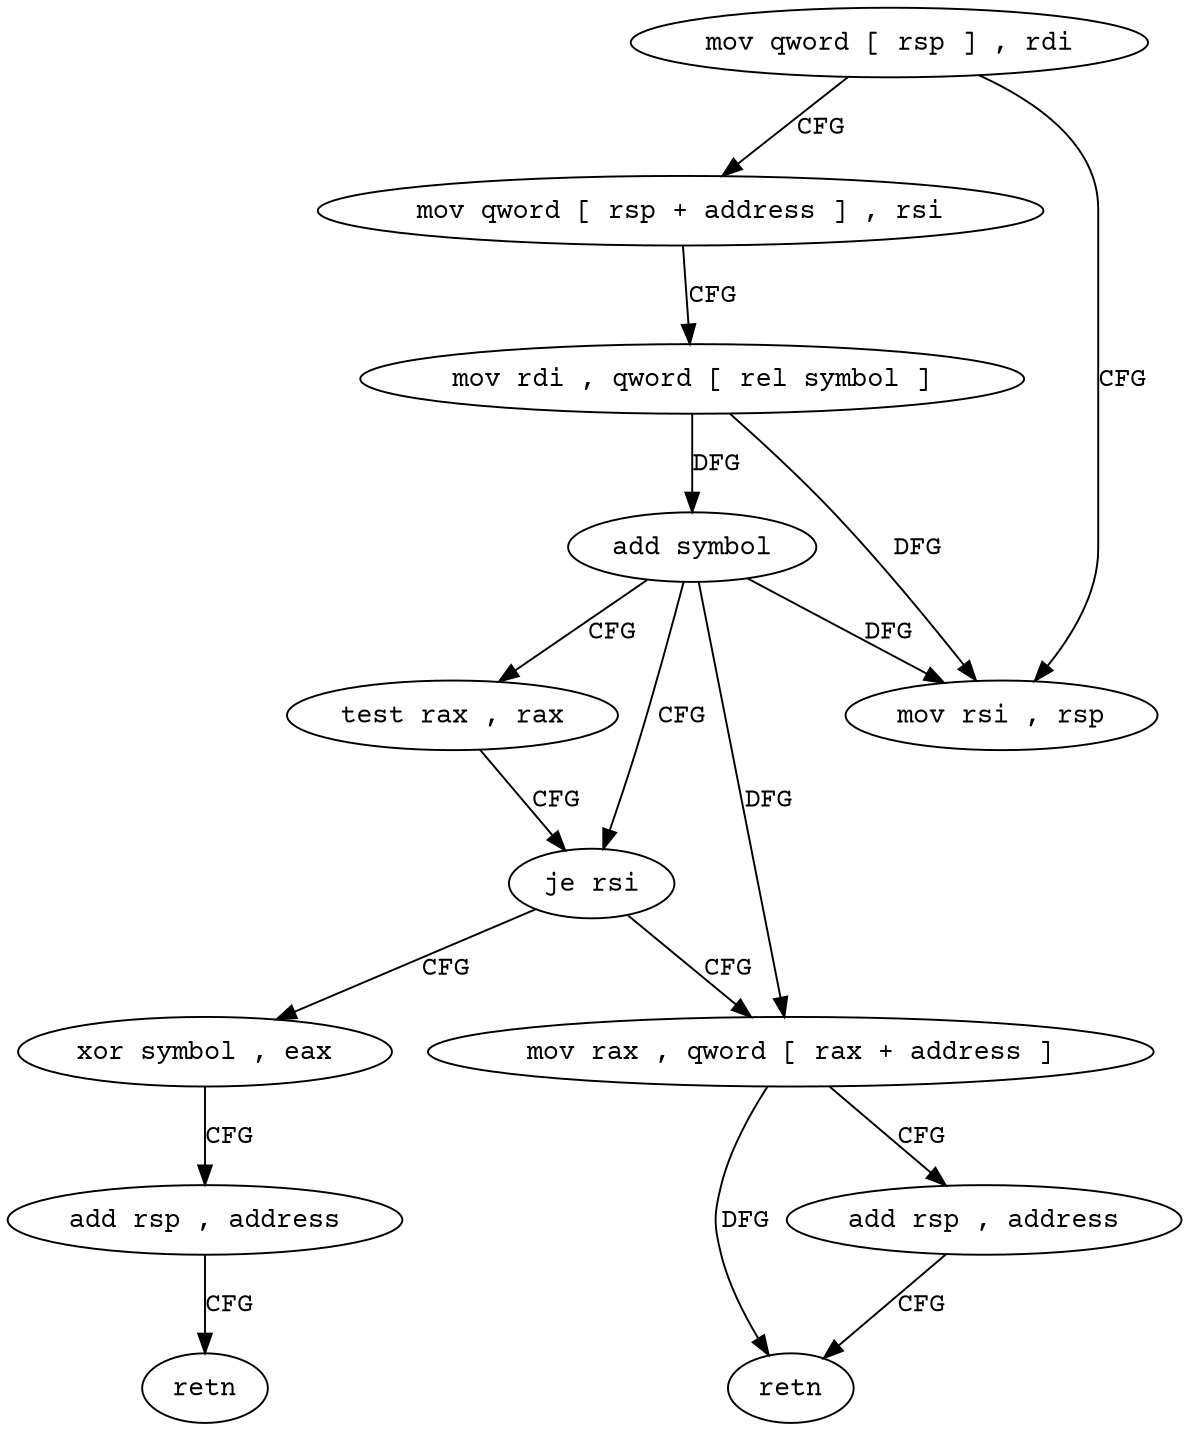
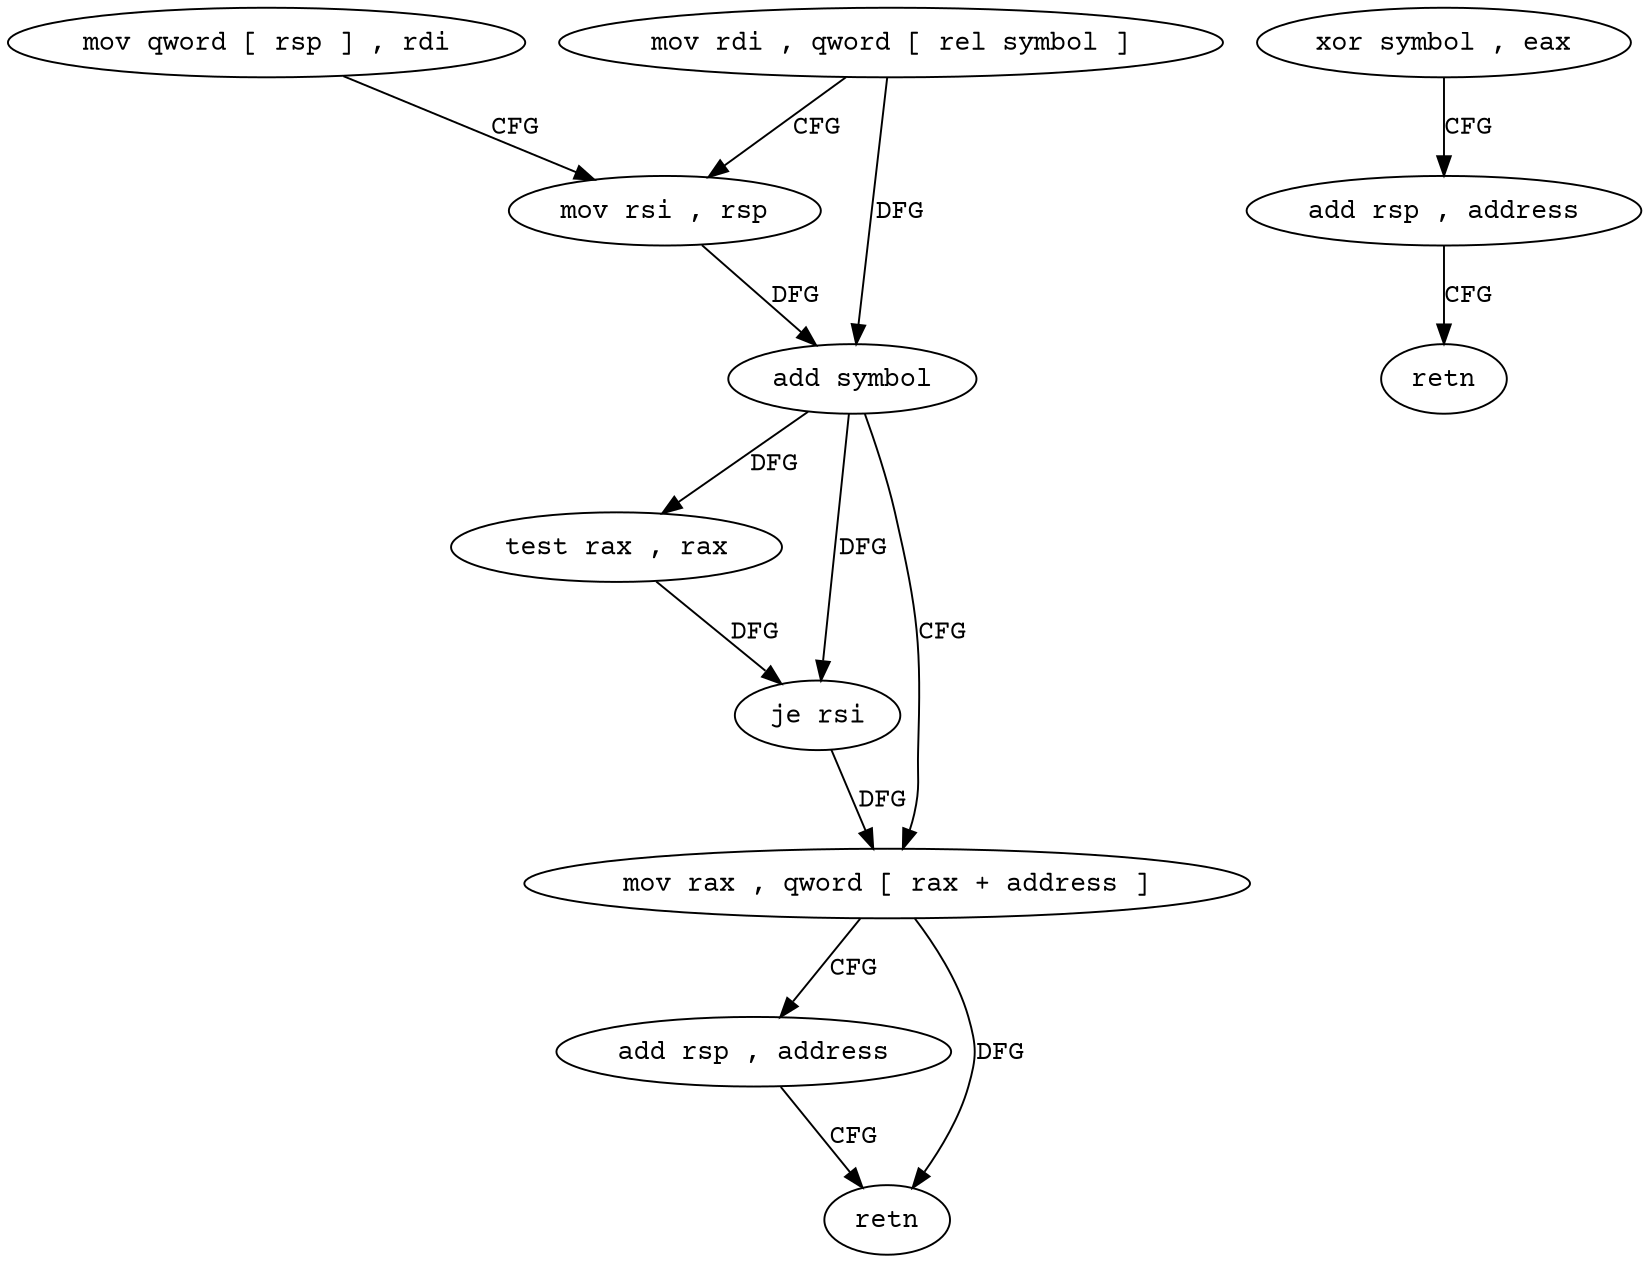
node "mov qword [ rsp + address ] , rsi": removed
edge "mov rdi , qword [ rel symbol ]" -> "mov rsi , rsp": label "DFG" -> "CFG"
edge "add symbol" -> "mov rsi , rsp": reversed
edge "add symbol" -> "test rax , rax": label "CFG" -> "DFG"
edge "add symbol" -> "je rsi": label "CFG" -> "DFG"
edge "test rax , rax" -> "je rsi": label "CFG" -> "DFG"
edge "add symbol" -> "mov rax , qword [ rax + address ]": label "DFG" -> "CFG"
edge "je rsi" -> "xor symbol , eax": removed, label "CFG"
edge "je rsi" -> "mov rax , qword [ rax + address ]": label "CFG" -> "DFG"
